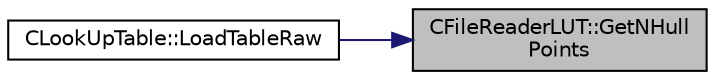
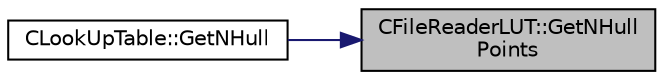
node "CLookUpTable::LoadTableRaw": label "CLookUpTable::LoadTableRaw" -> "CLookUpTable::GetNHull"
